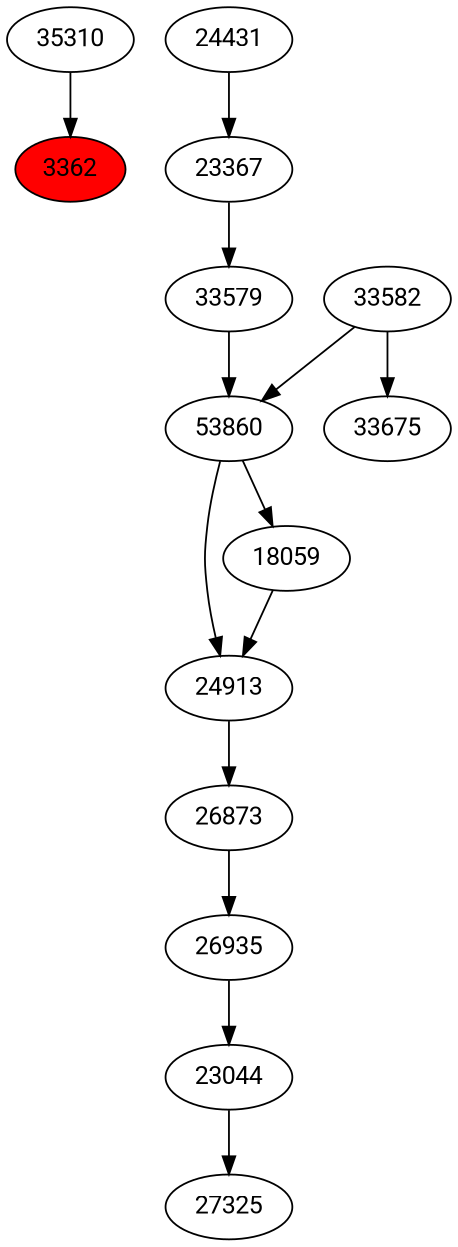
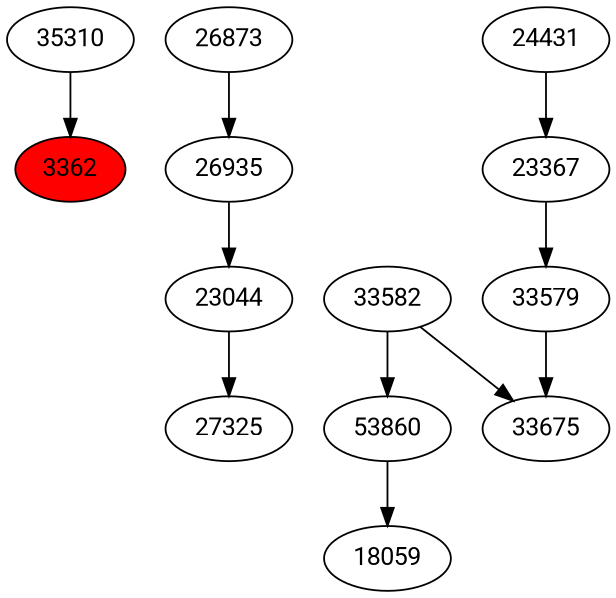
edge "33579" -> "53860": now "33579" -> "33675"
node "24913": removed
